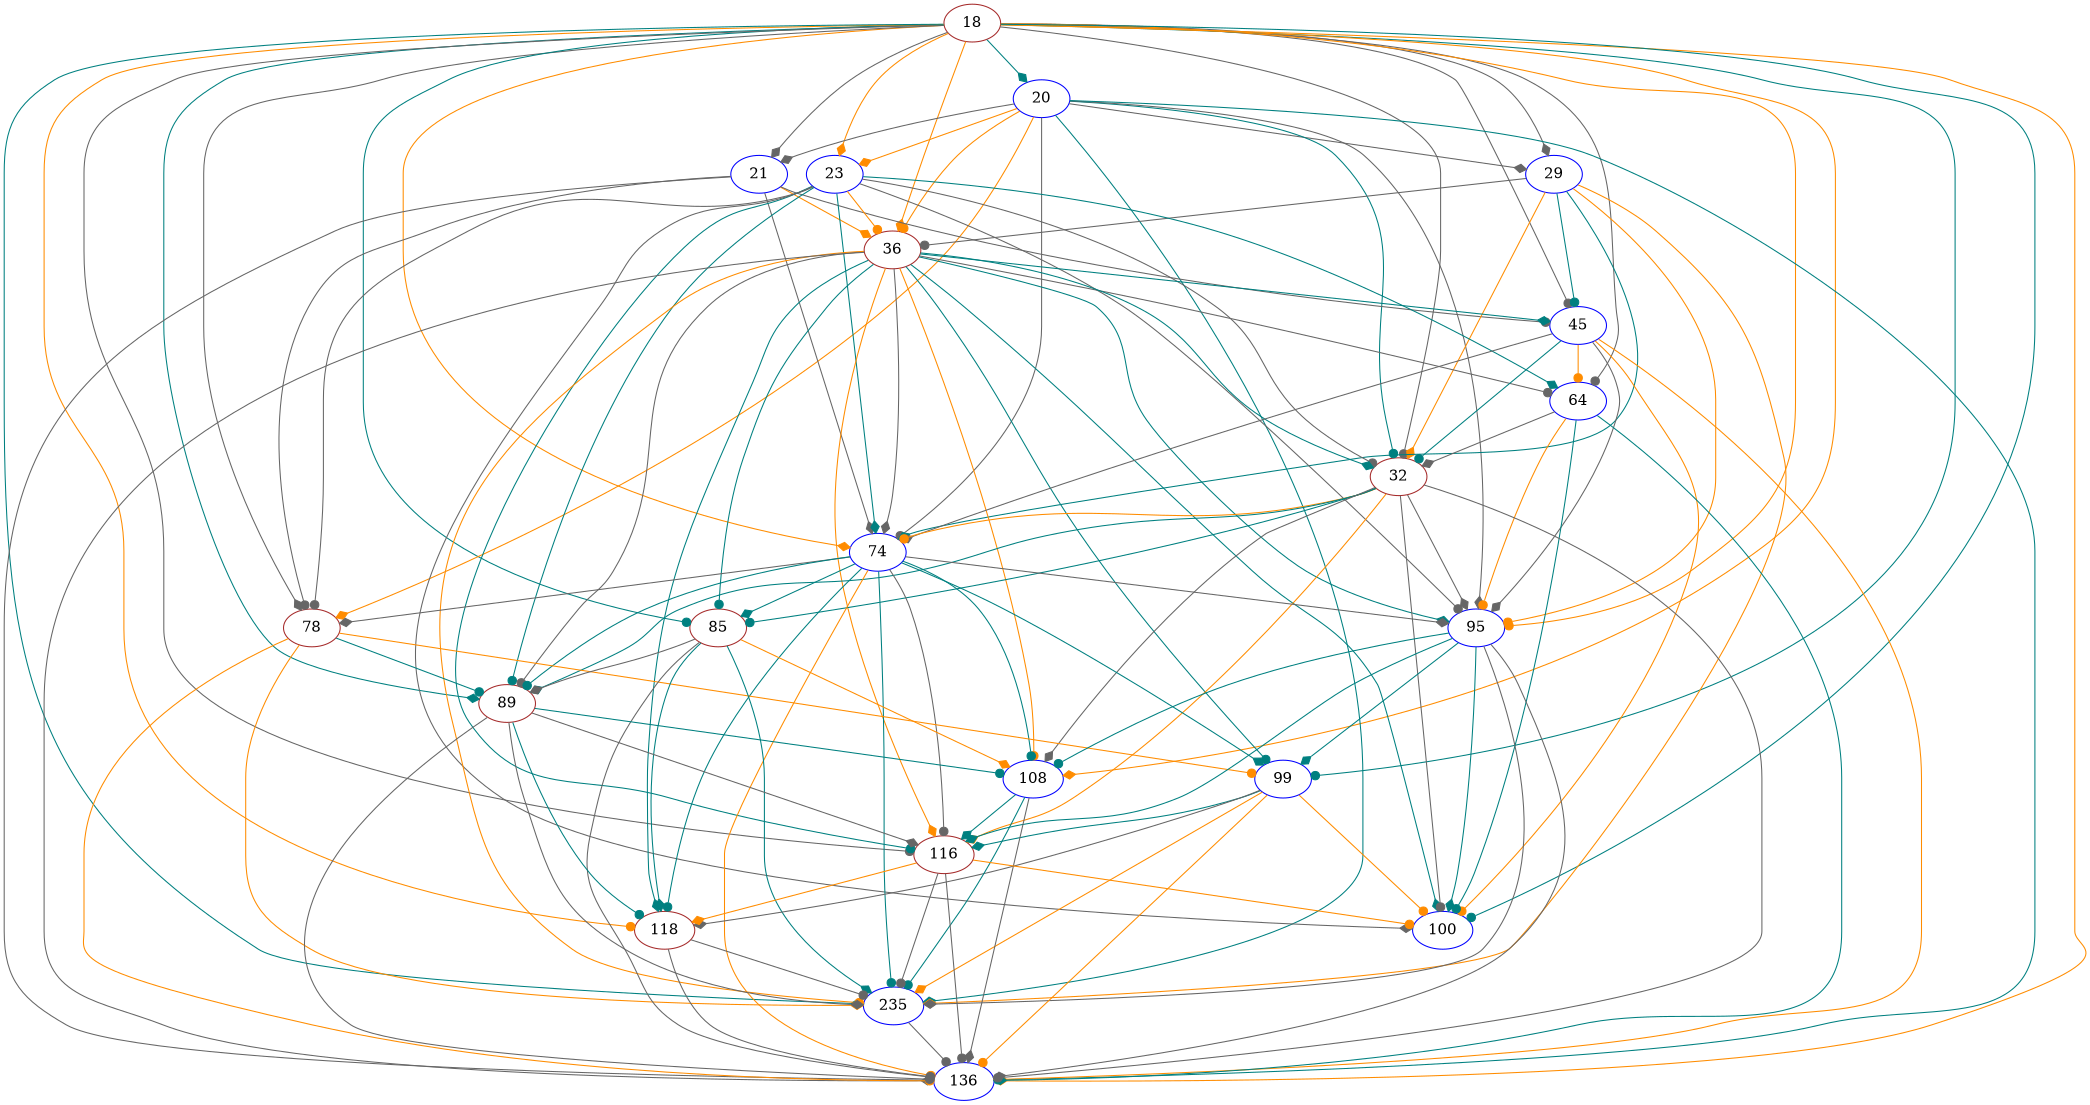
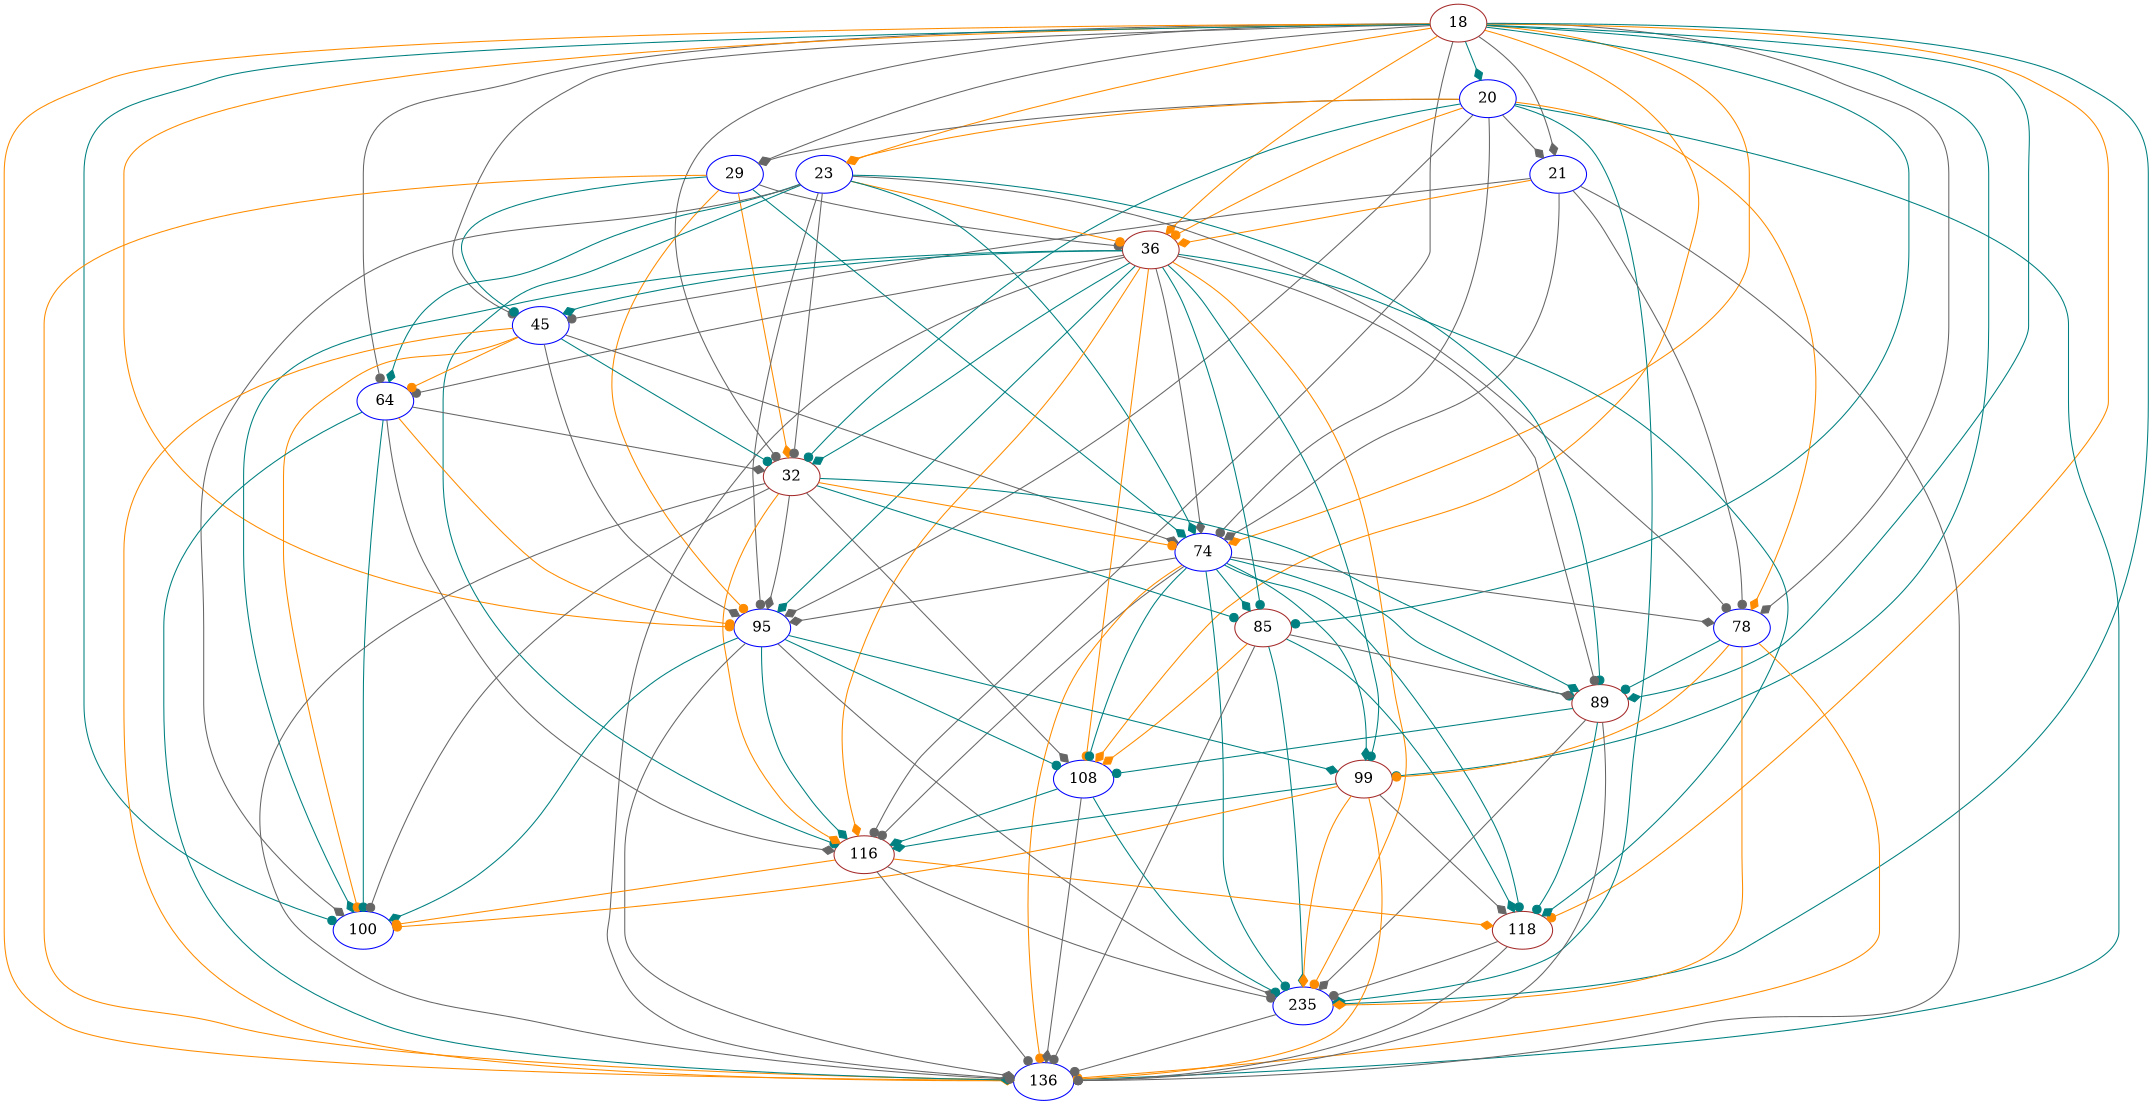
node "78": color brown -> blue
edge "89" -> "116": now "64" -> "116"
node "99": color blue -> brown
edge "29" -> "235": now "29" -> "136"
